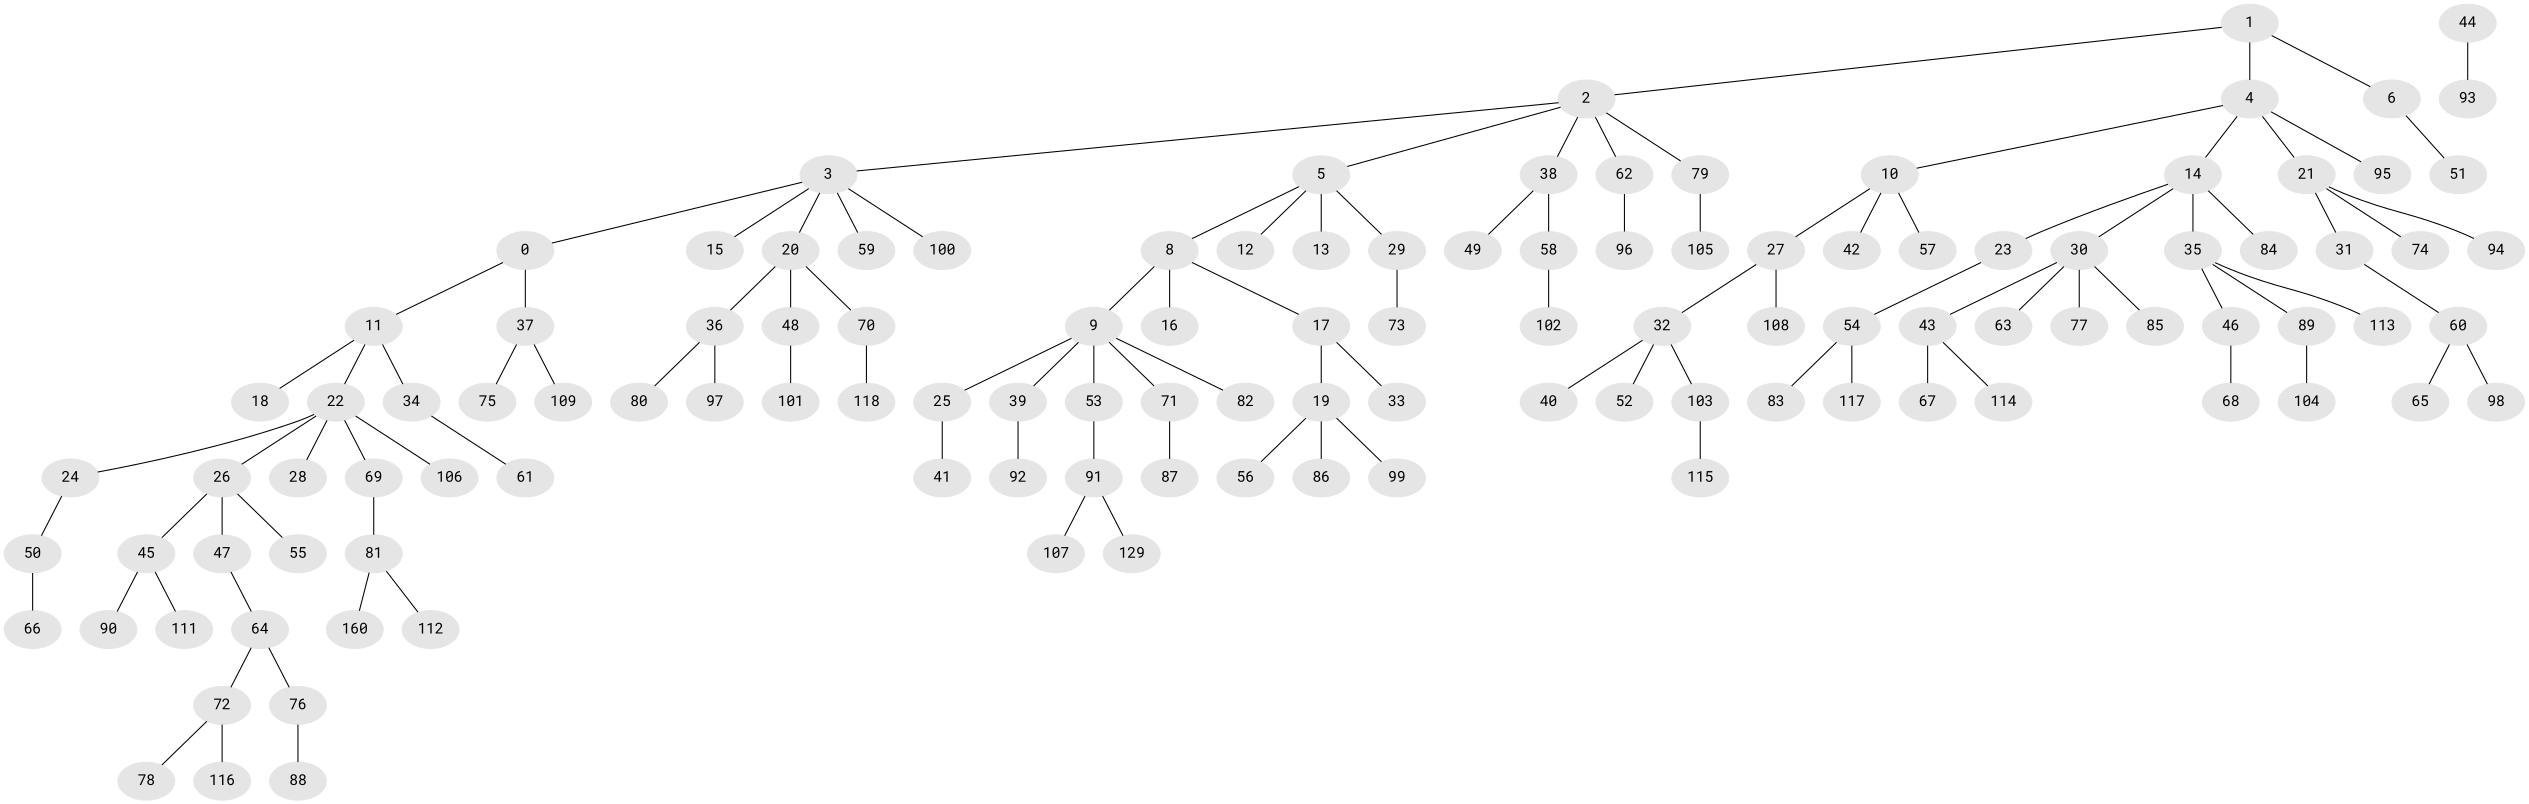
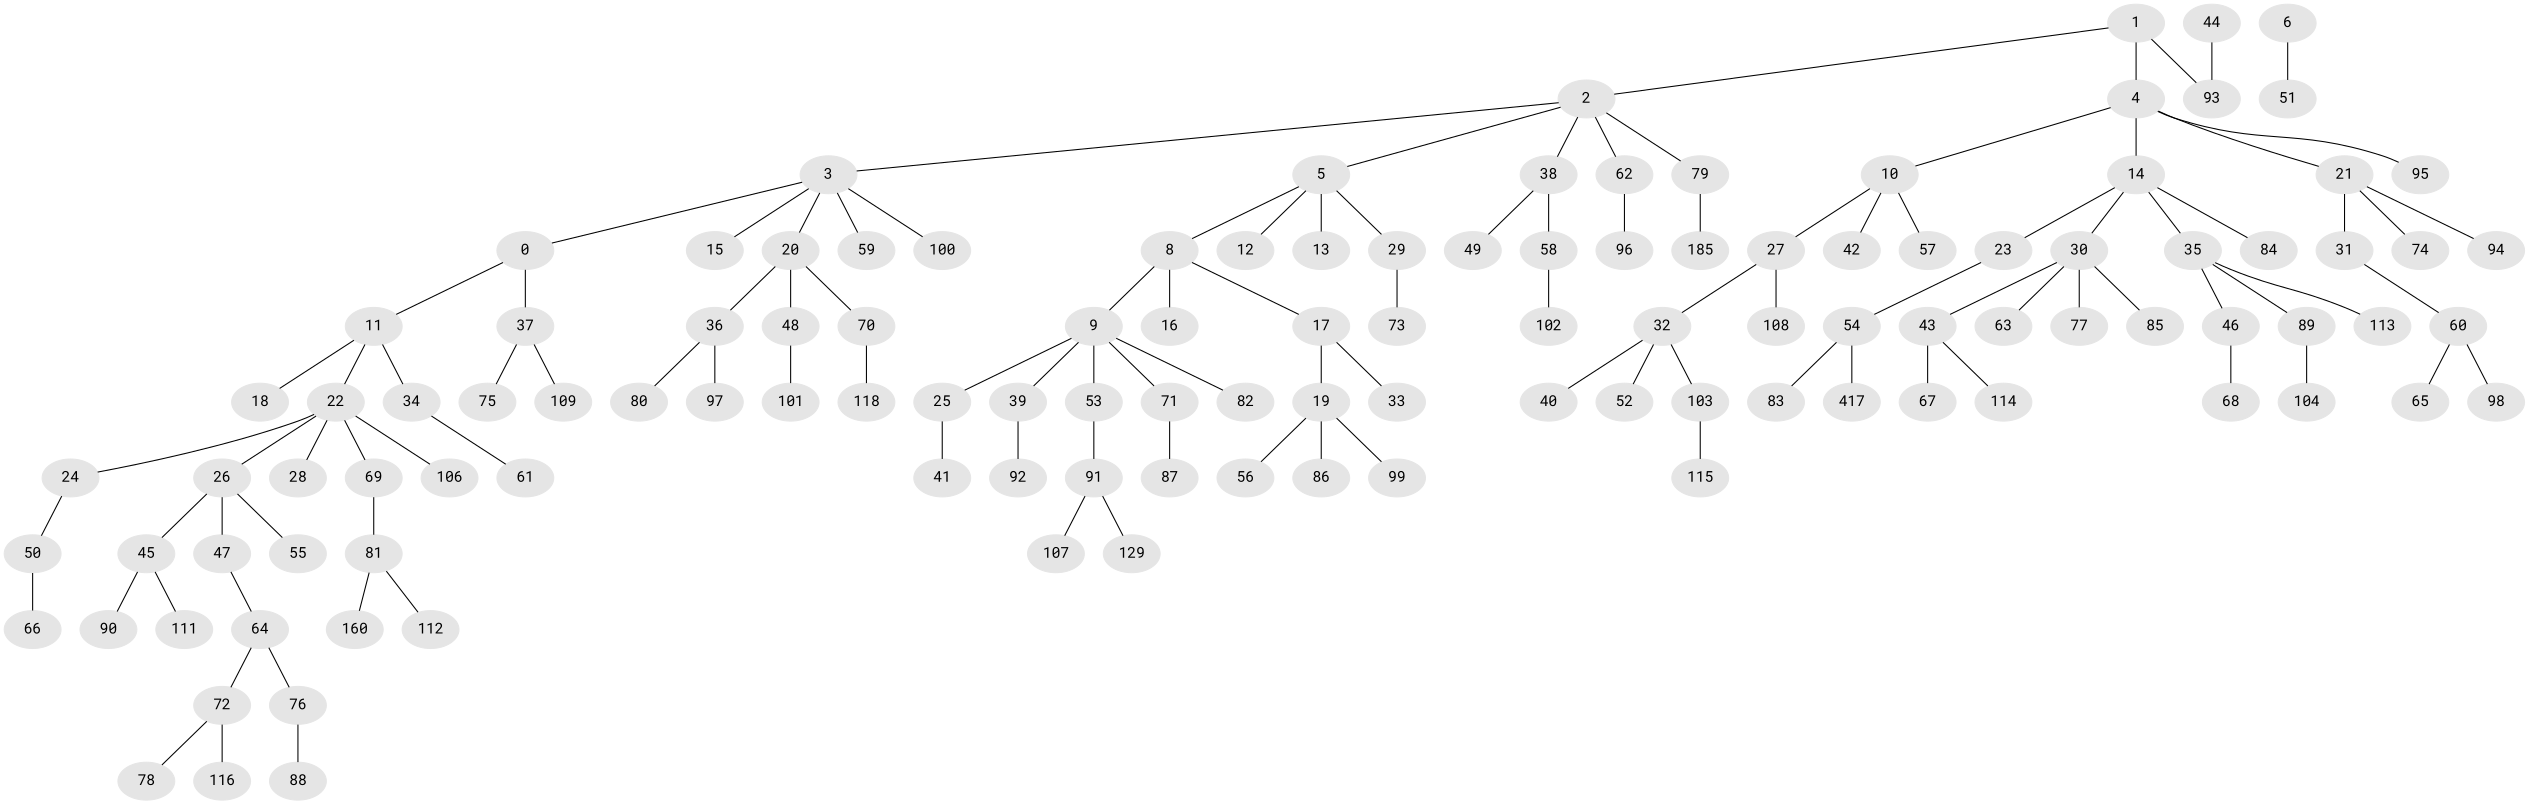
edge "1" -- "6": now "1" -- "93"
node "105": label "105" -> "185"
node "117": label "117" -> "417"
